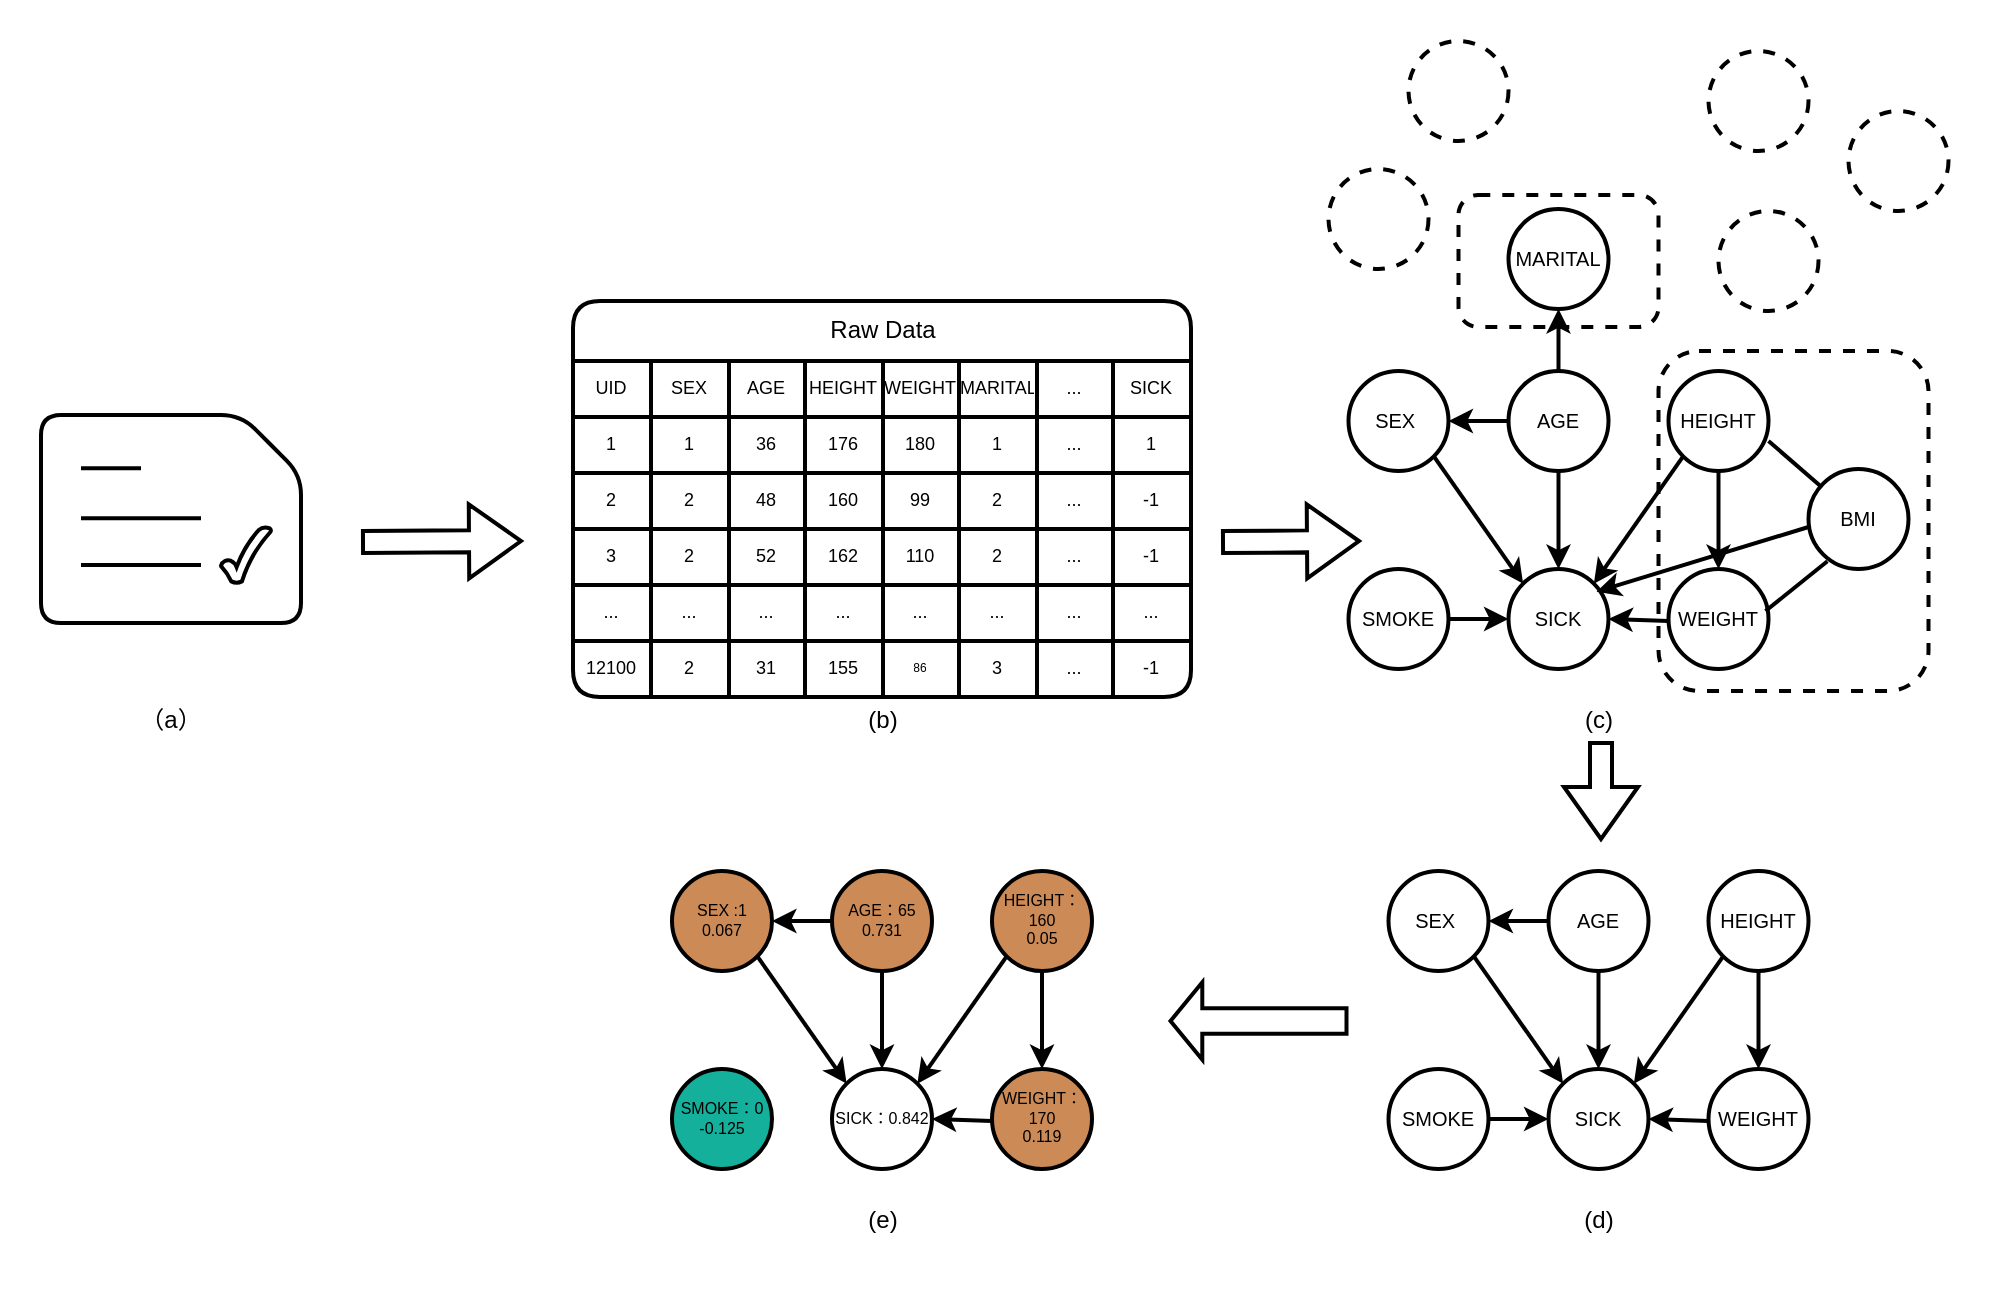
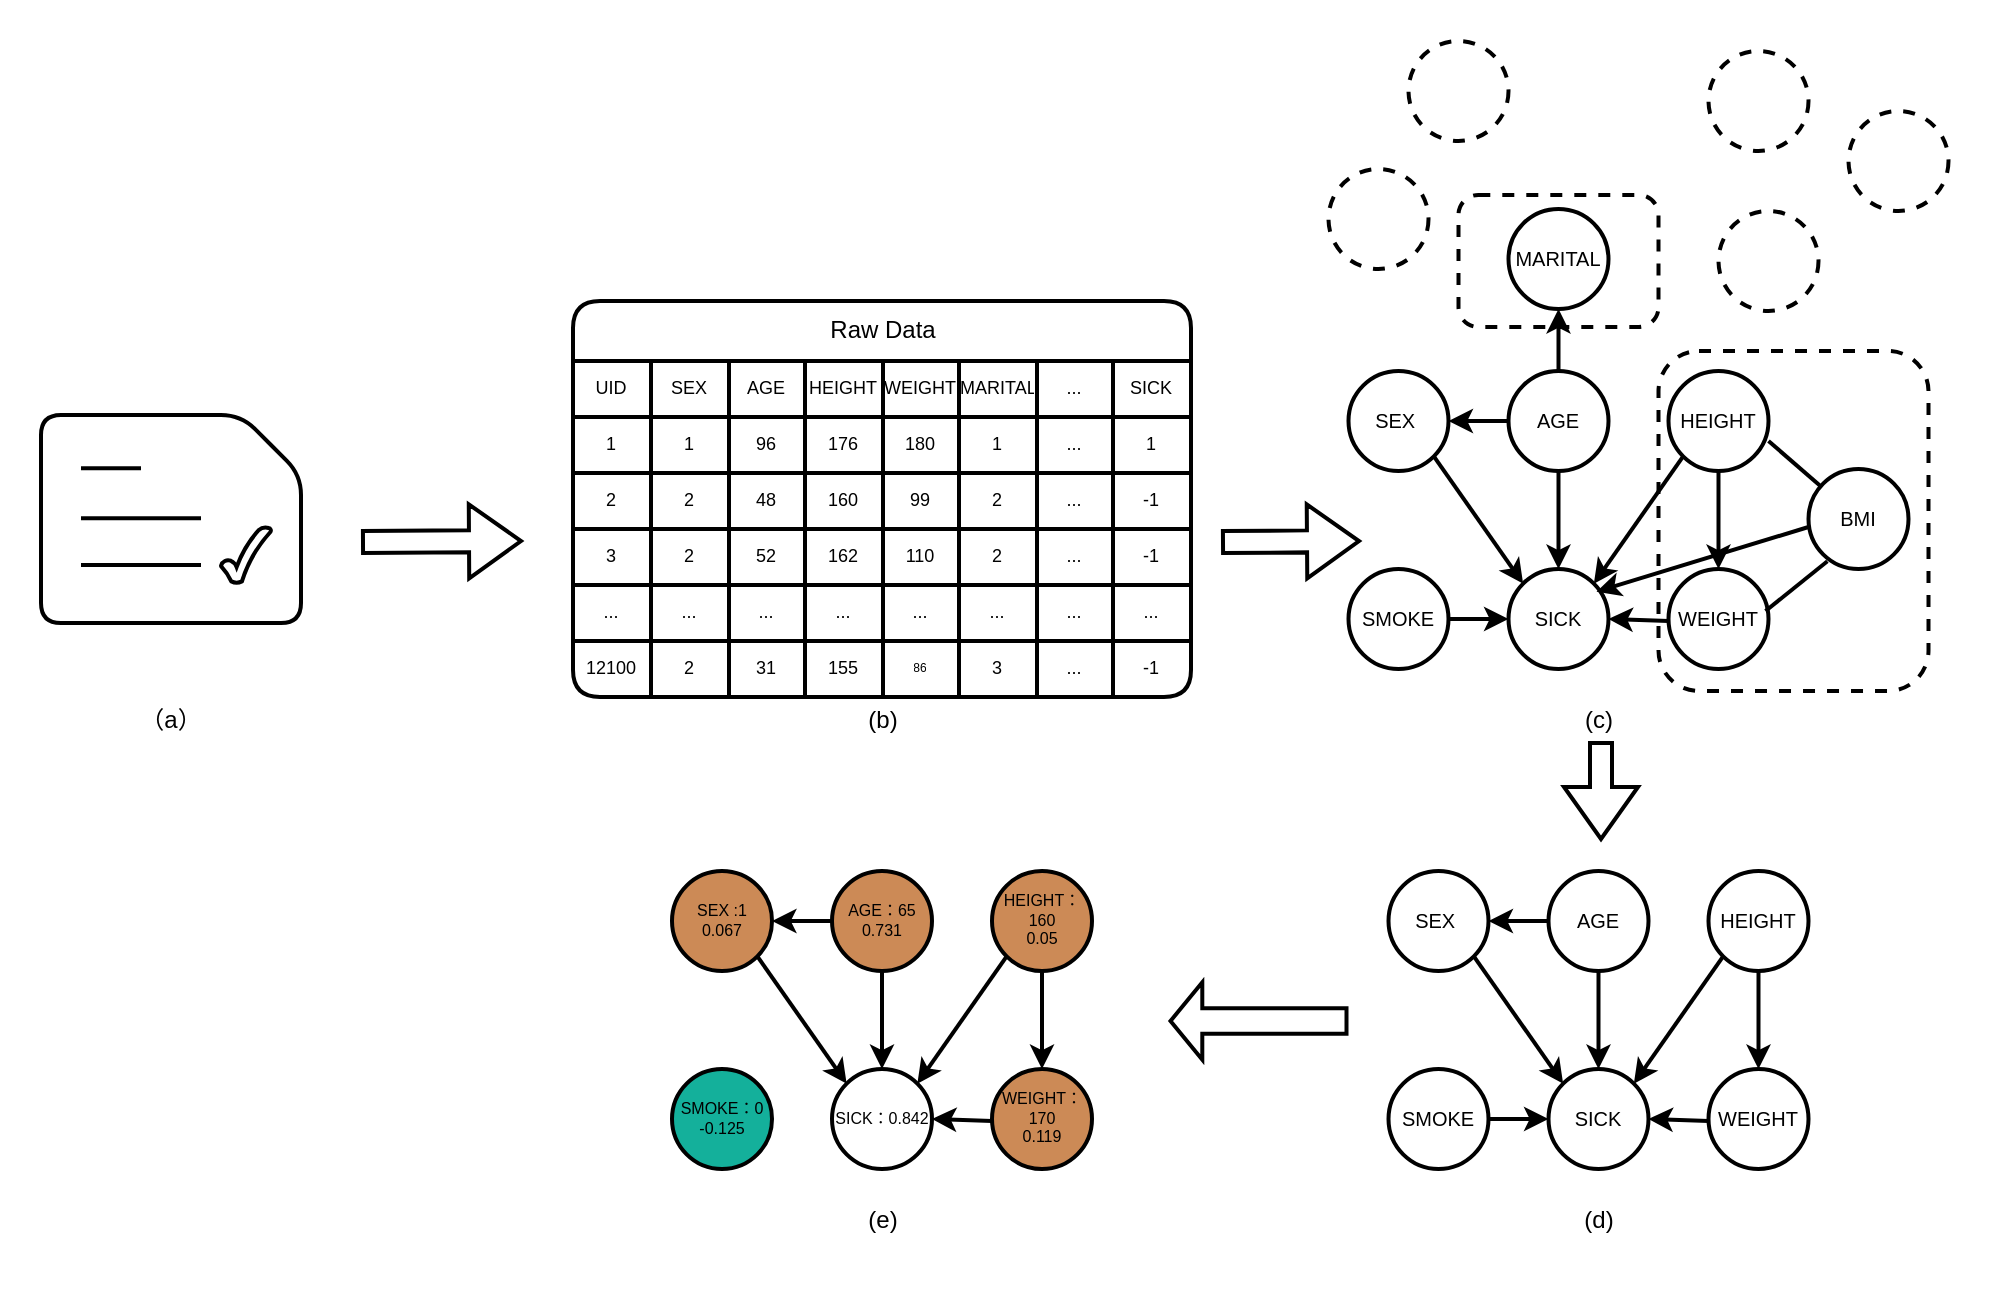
node "36": label "36" -> "96"
